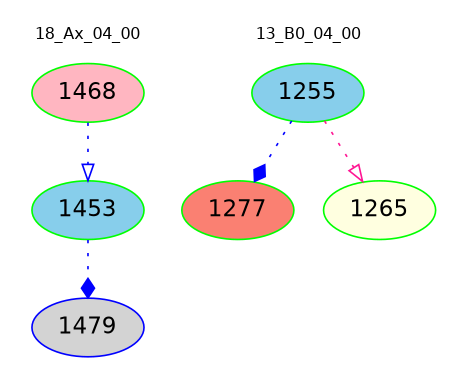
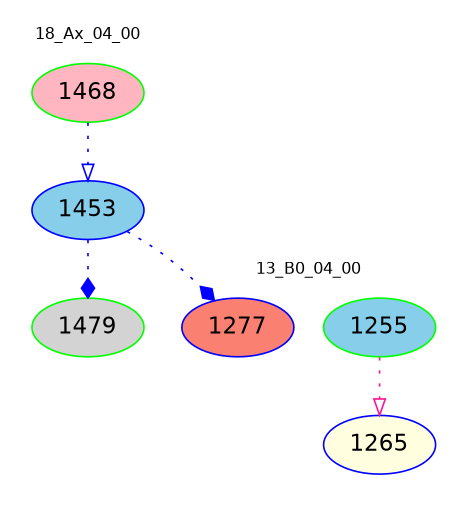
edge "1255" -> "1277": now "1453" -> "1277"
node "1453": color green -> blue
node "1277": color green -> blue
node "1265": color green -> blue
node "1479": color blue -> green
